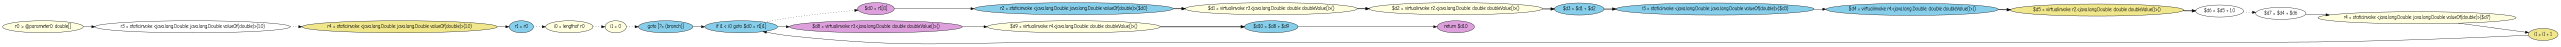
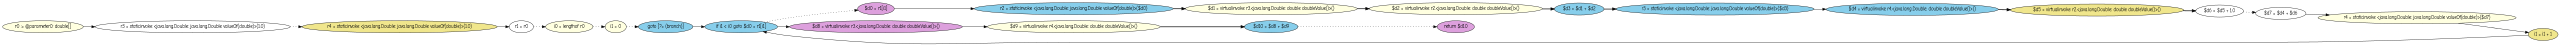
node "r1 = r0": fillcolor skyblue -> white
edge "$d10 = $d8 + $d9" -> "return $d10": style solid -> dotted
